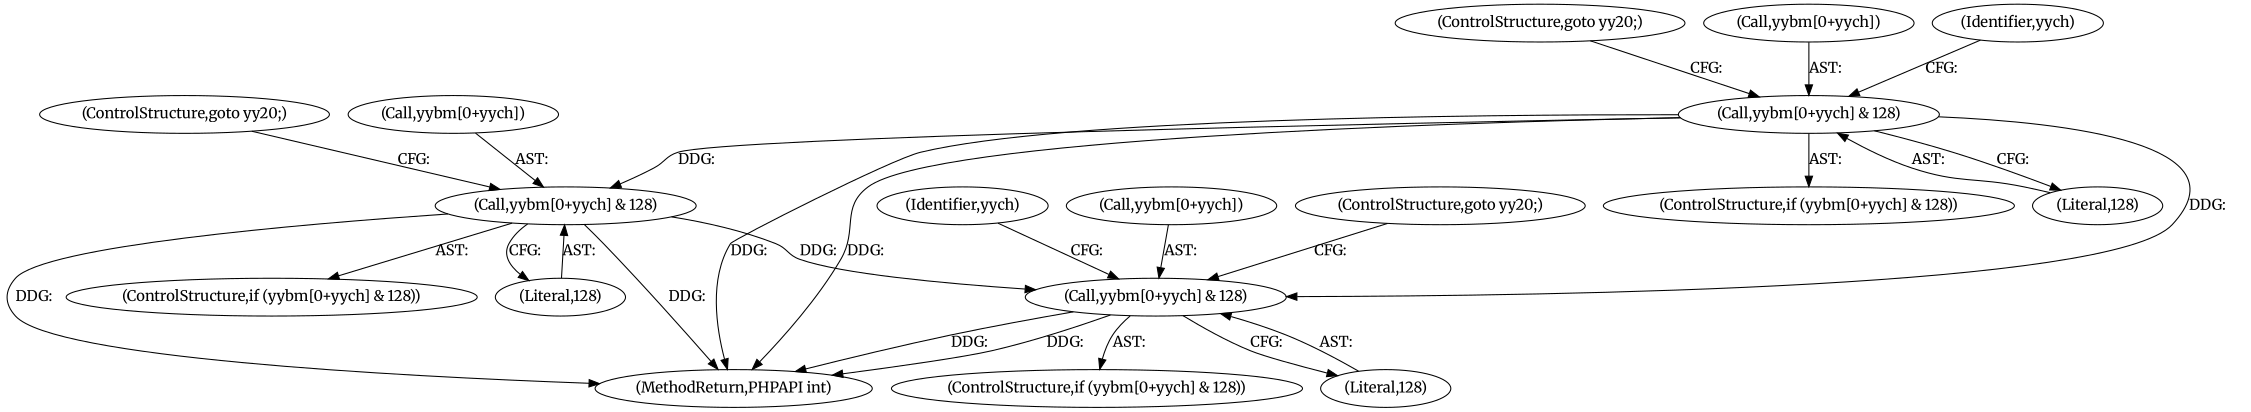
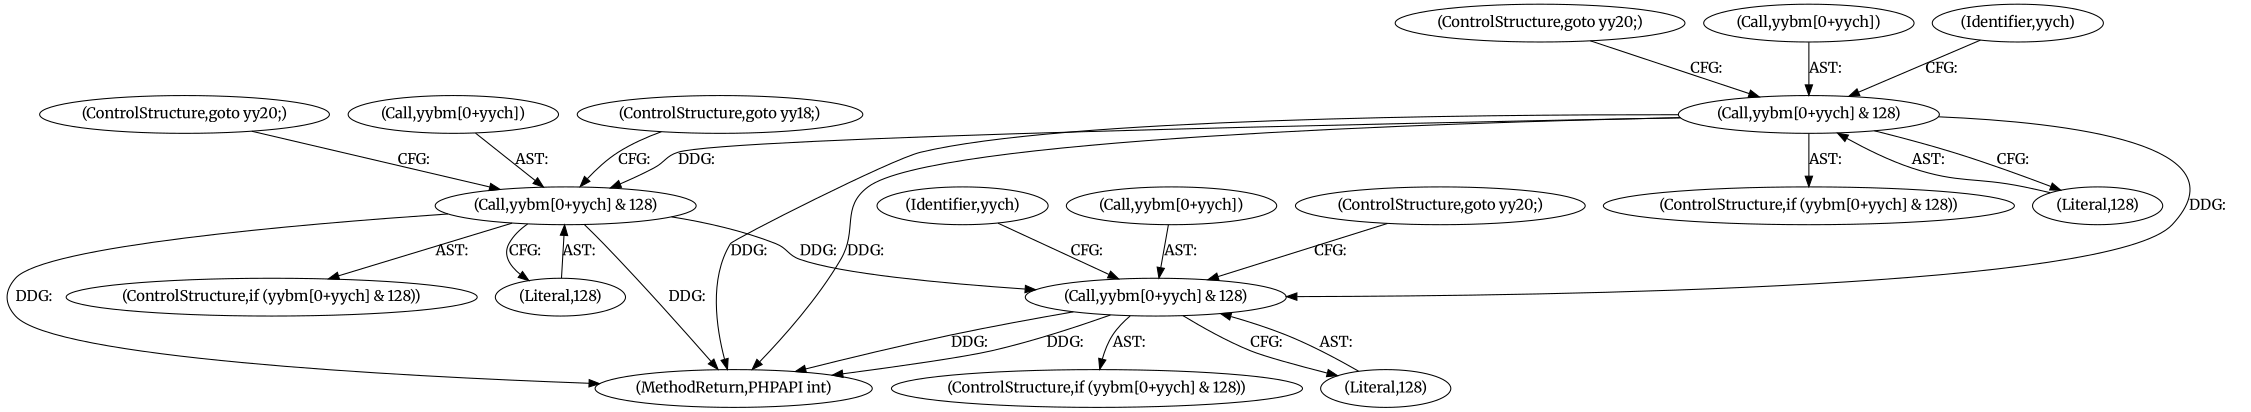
node "(ControlStructure,goto yy18;)": added
